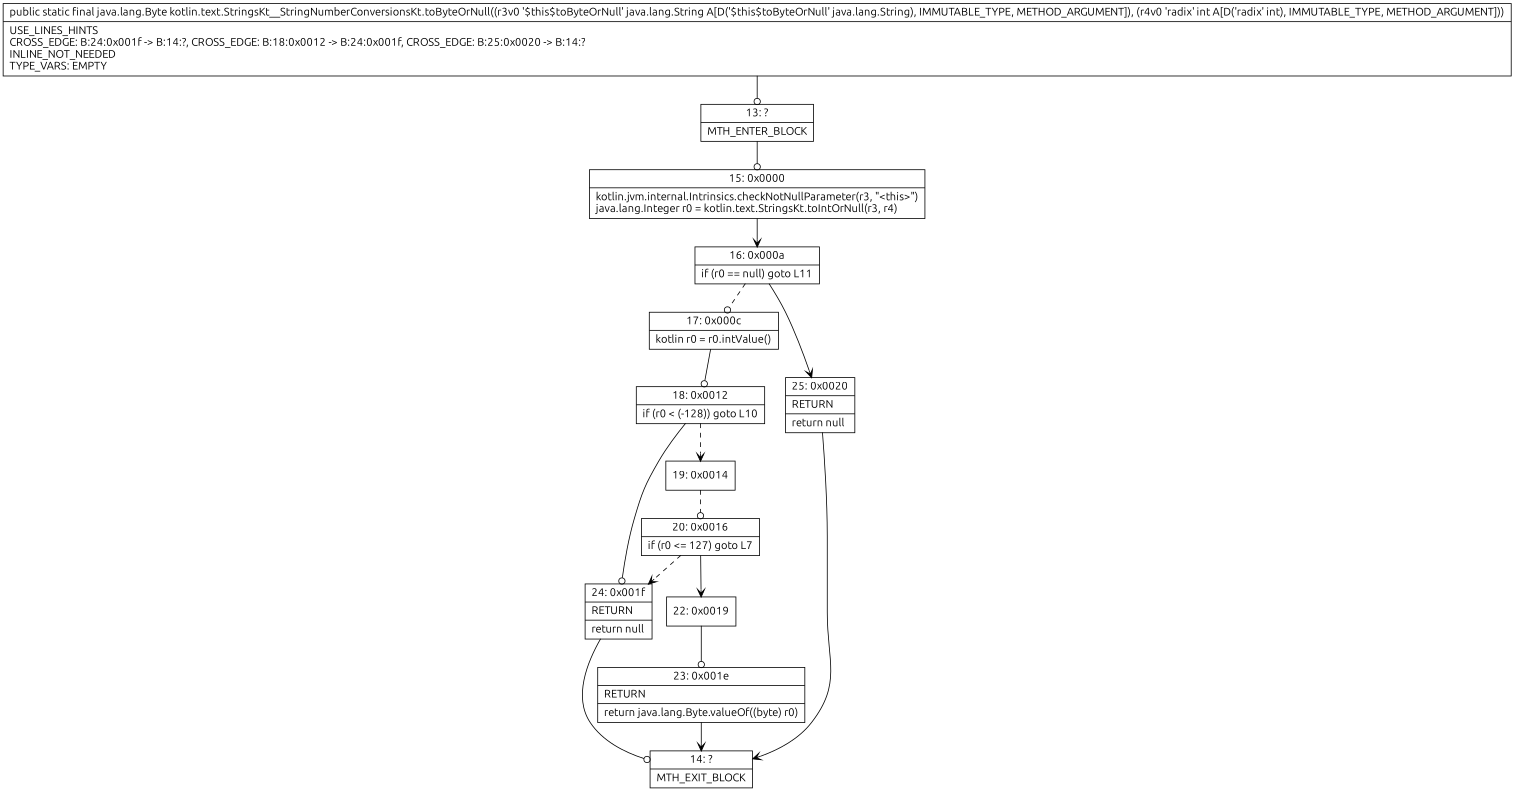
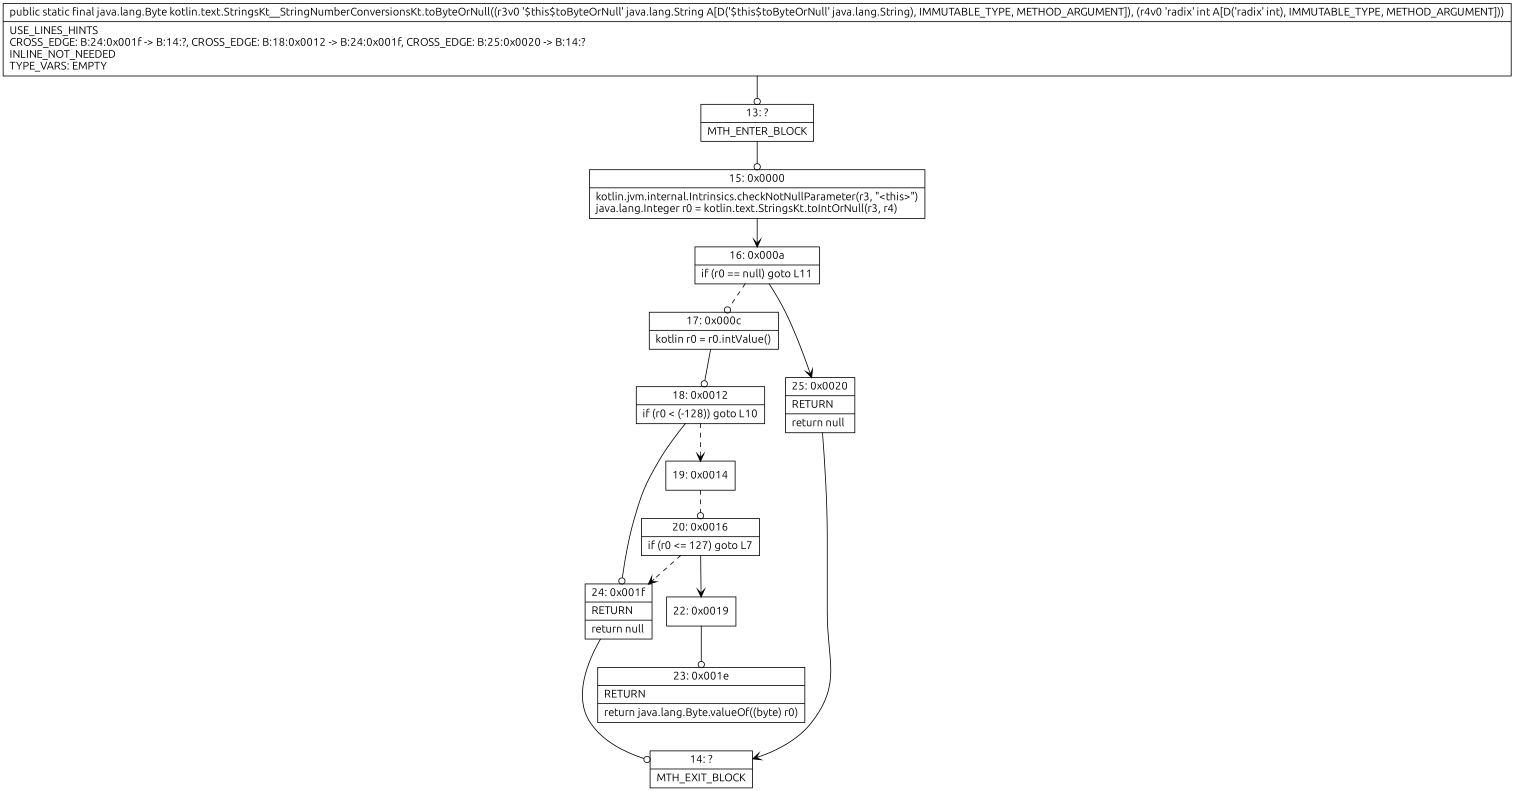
edge "23: 0x001e" -> "14: ?": removed
